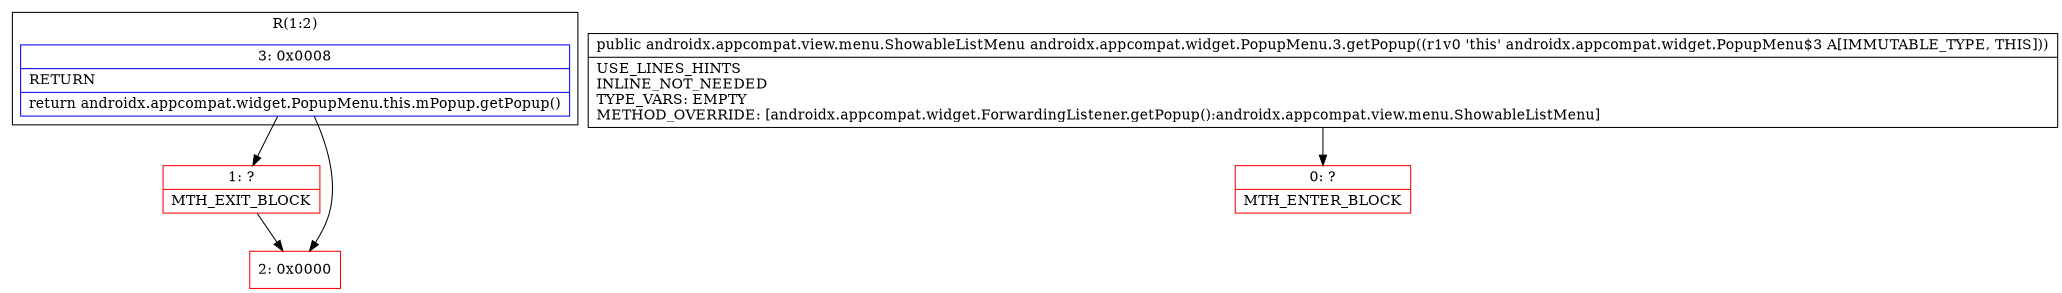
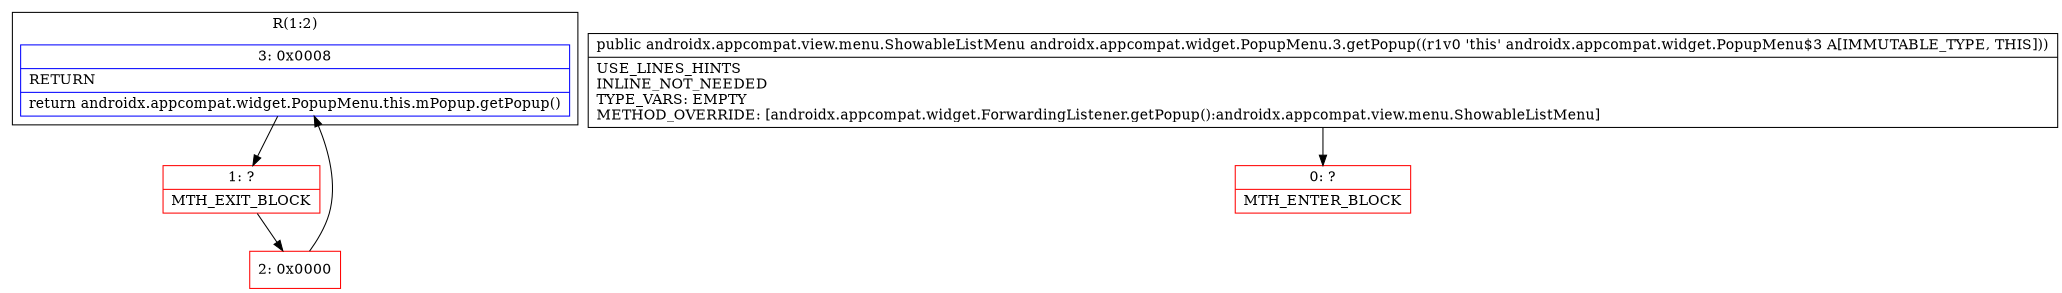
edge "3: 0x0008" -> "2: 0x0000": reversed
